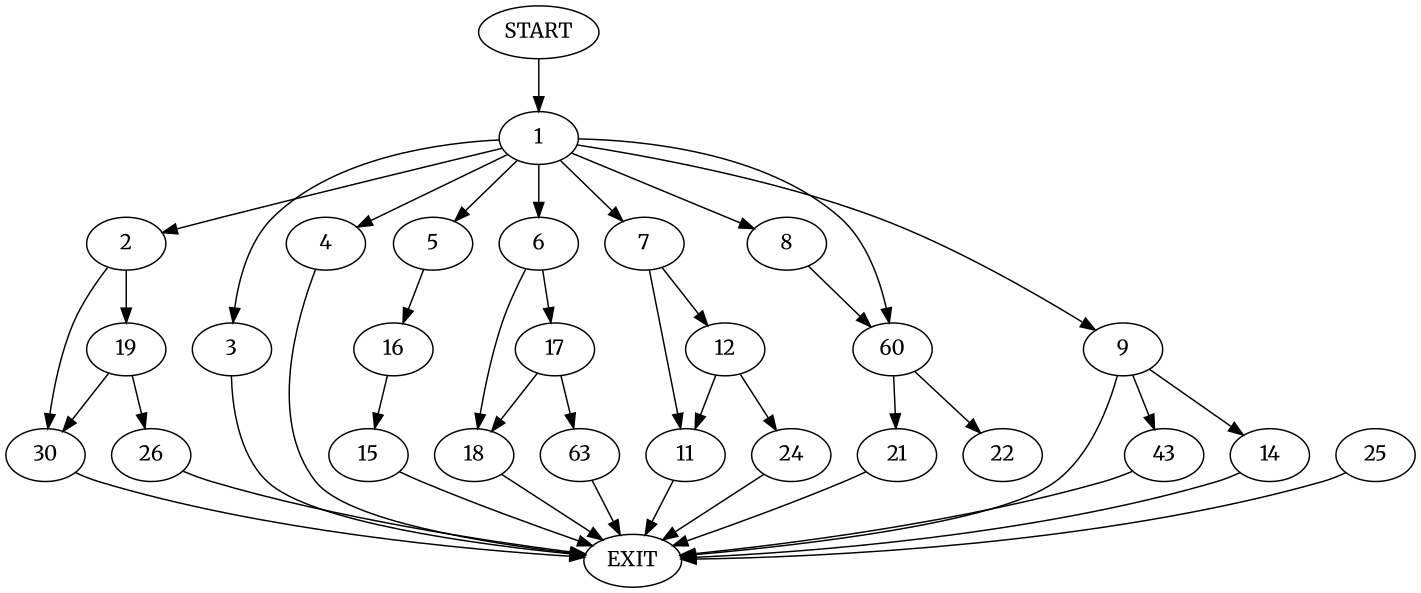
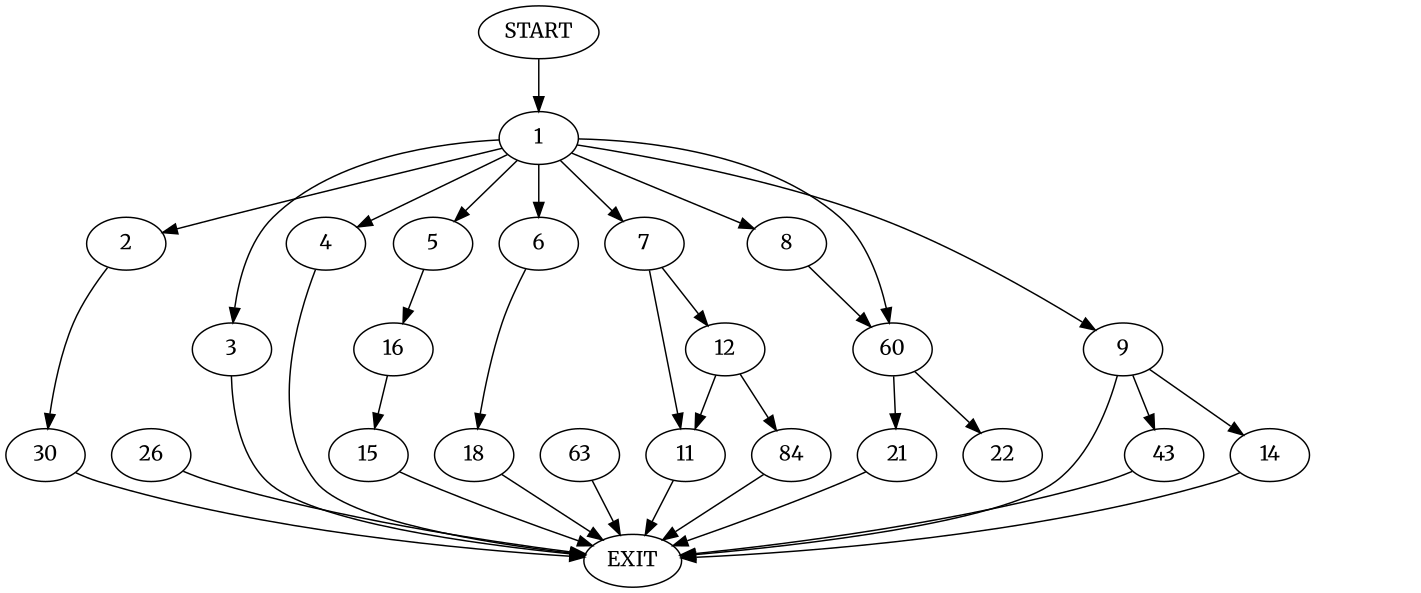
node "19": removed
node "17": removed
node "24": label "24" -> "84"
node "25": removed
